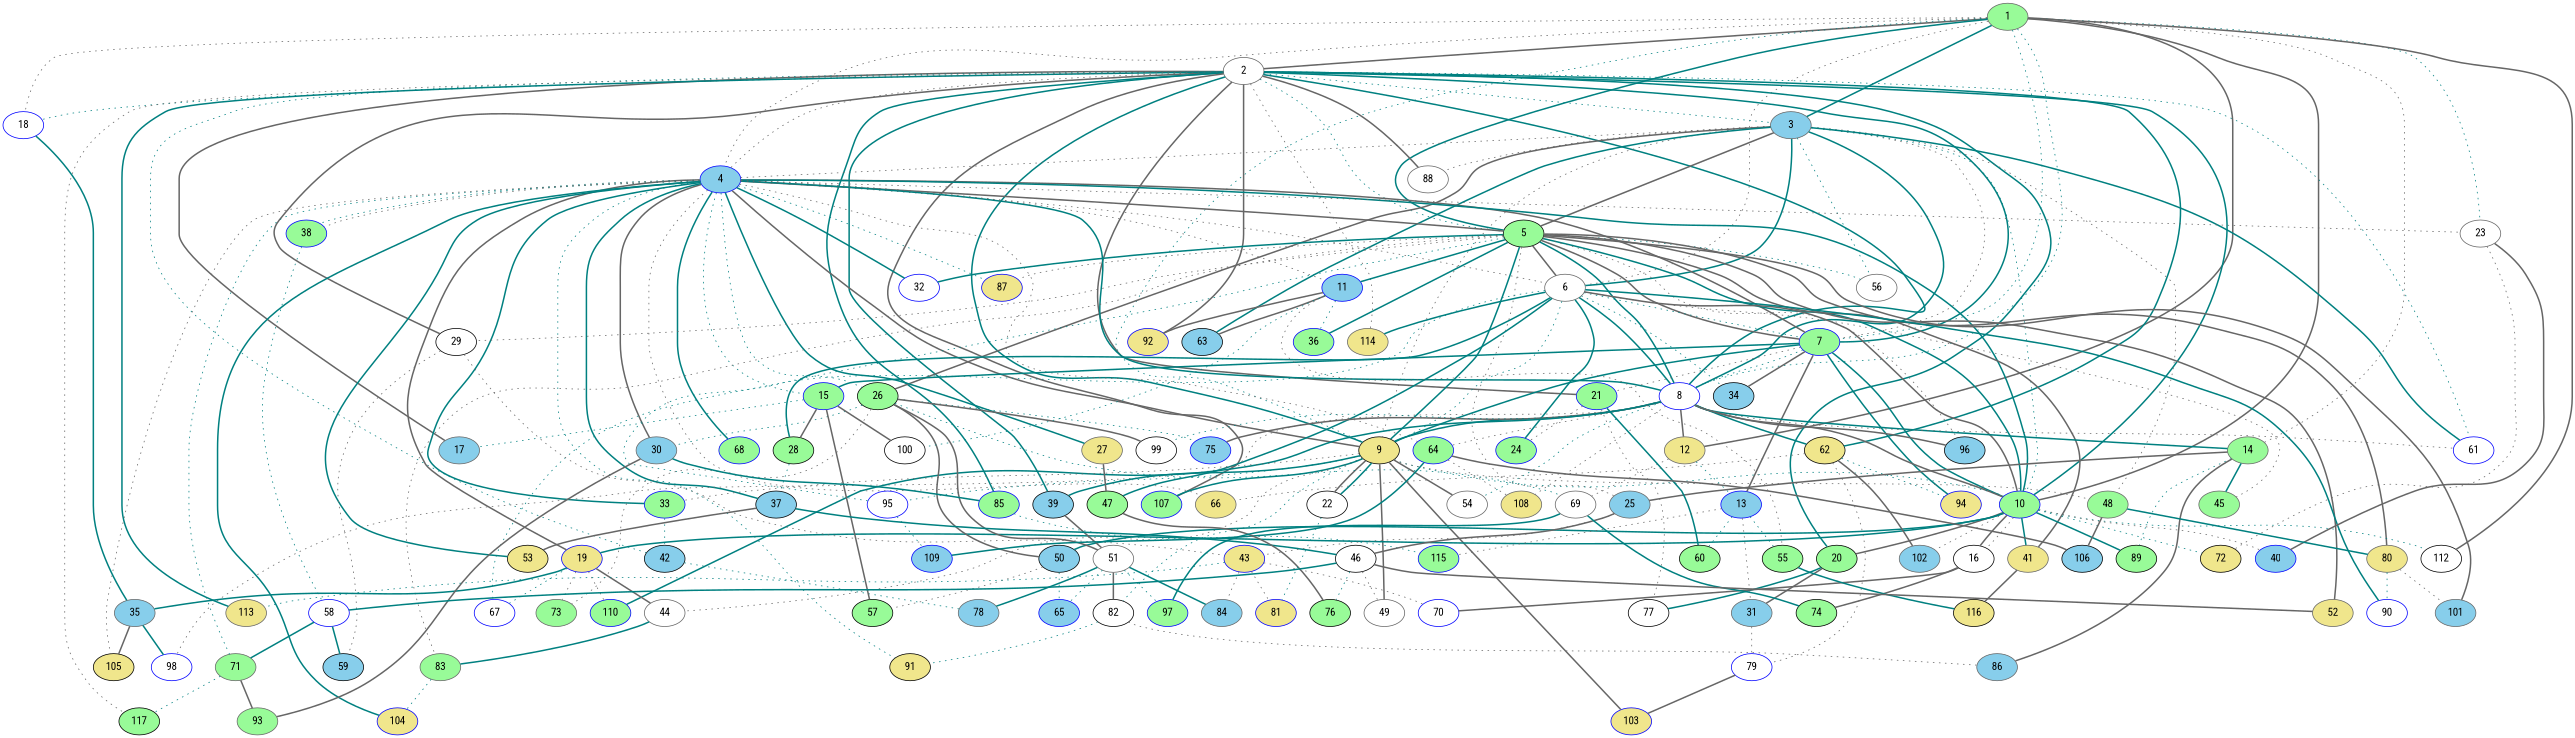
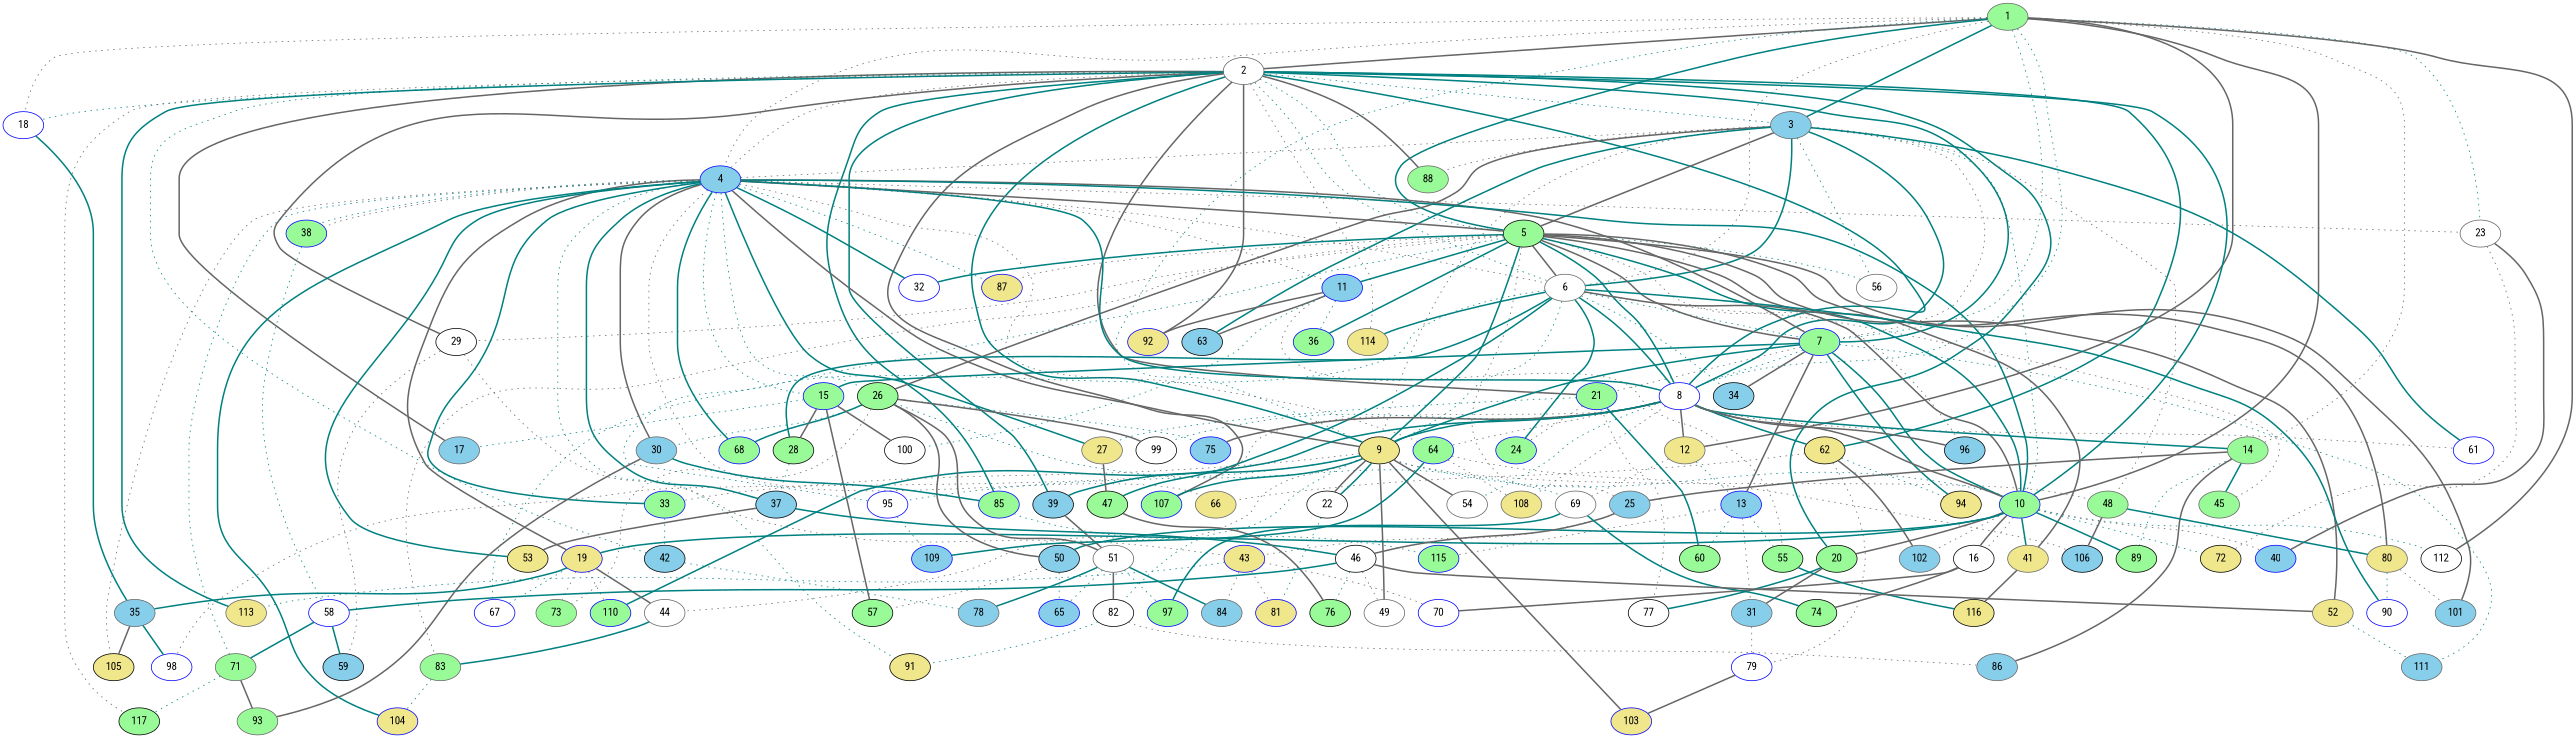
edge "2" -- "61": now "2" -- "6"
node "88": fillcolor white -> palegreen
edge "21" -- "27": added
edge "26" -- "68": added
edge "64" -- "106": style bold -> dotted
node "94": color blue -> black
node "111": added
